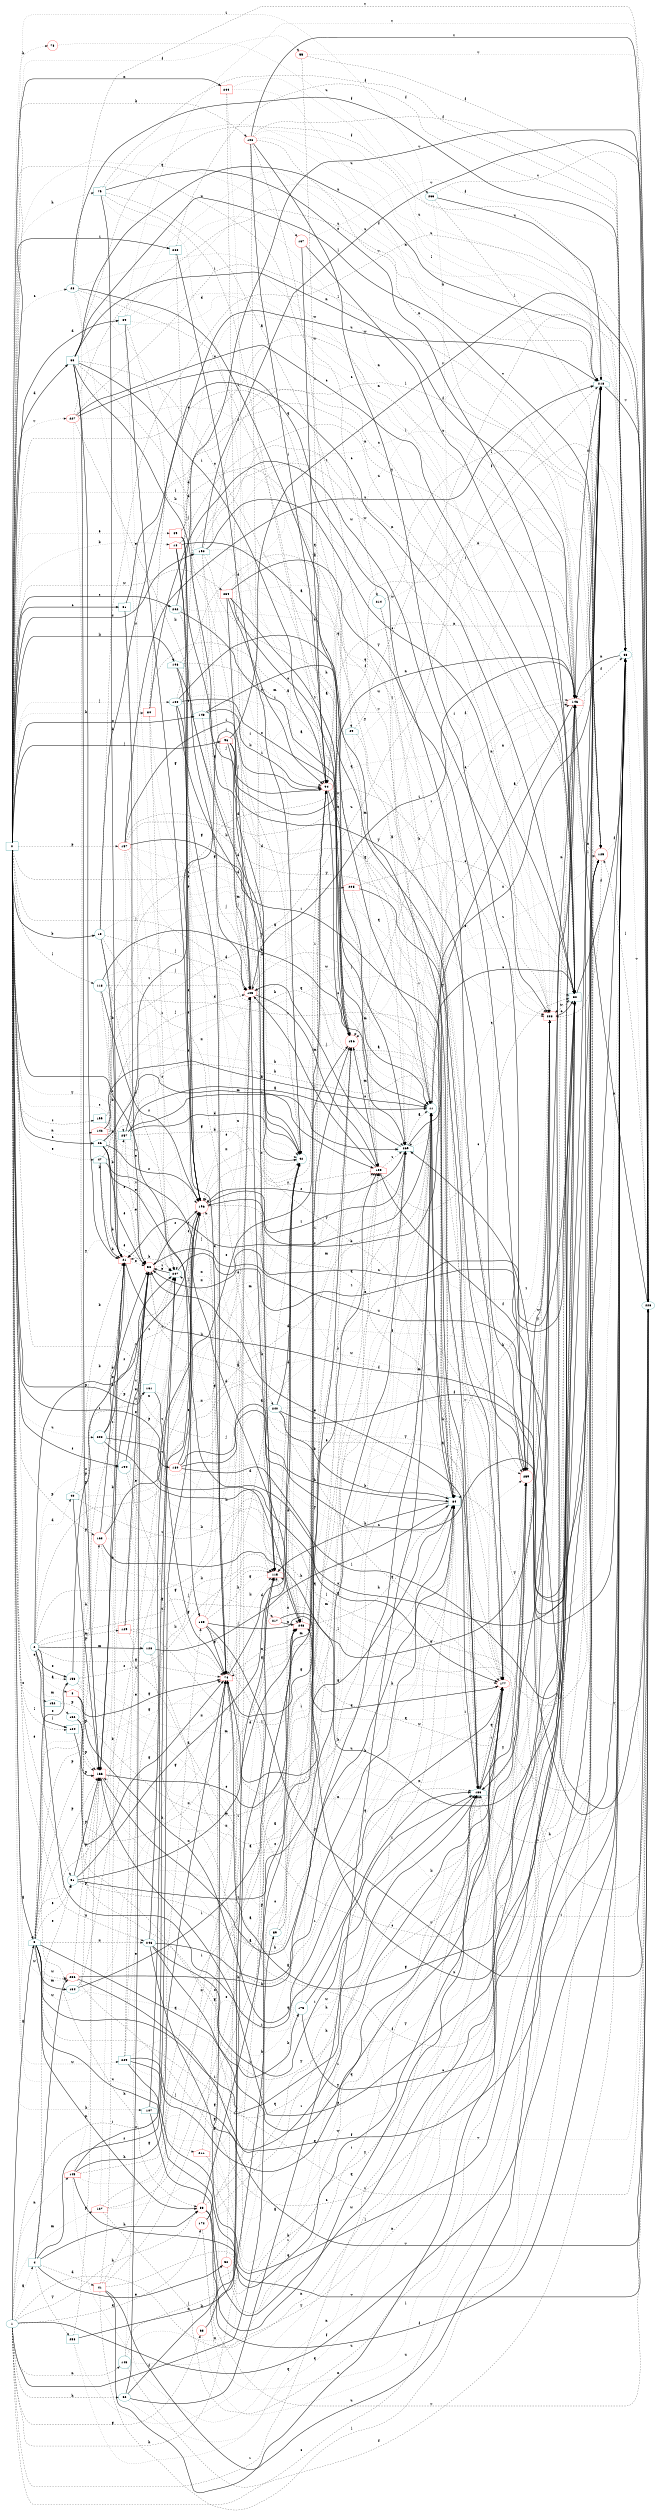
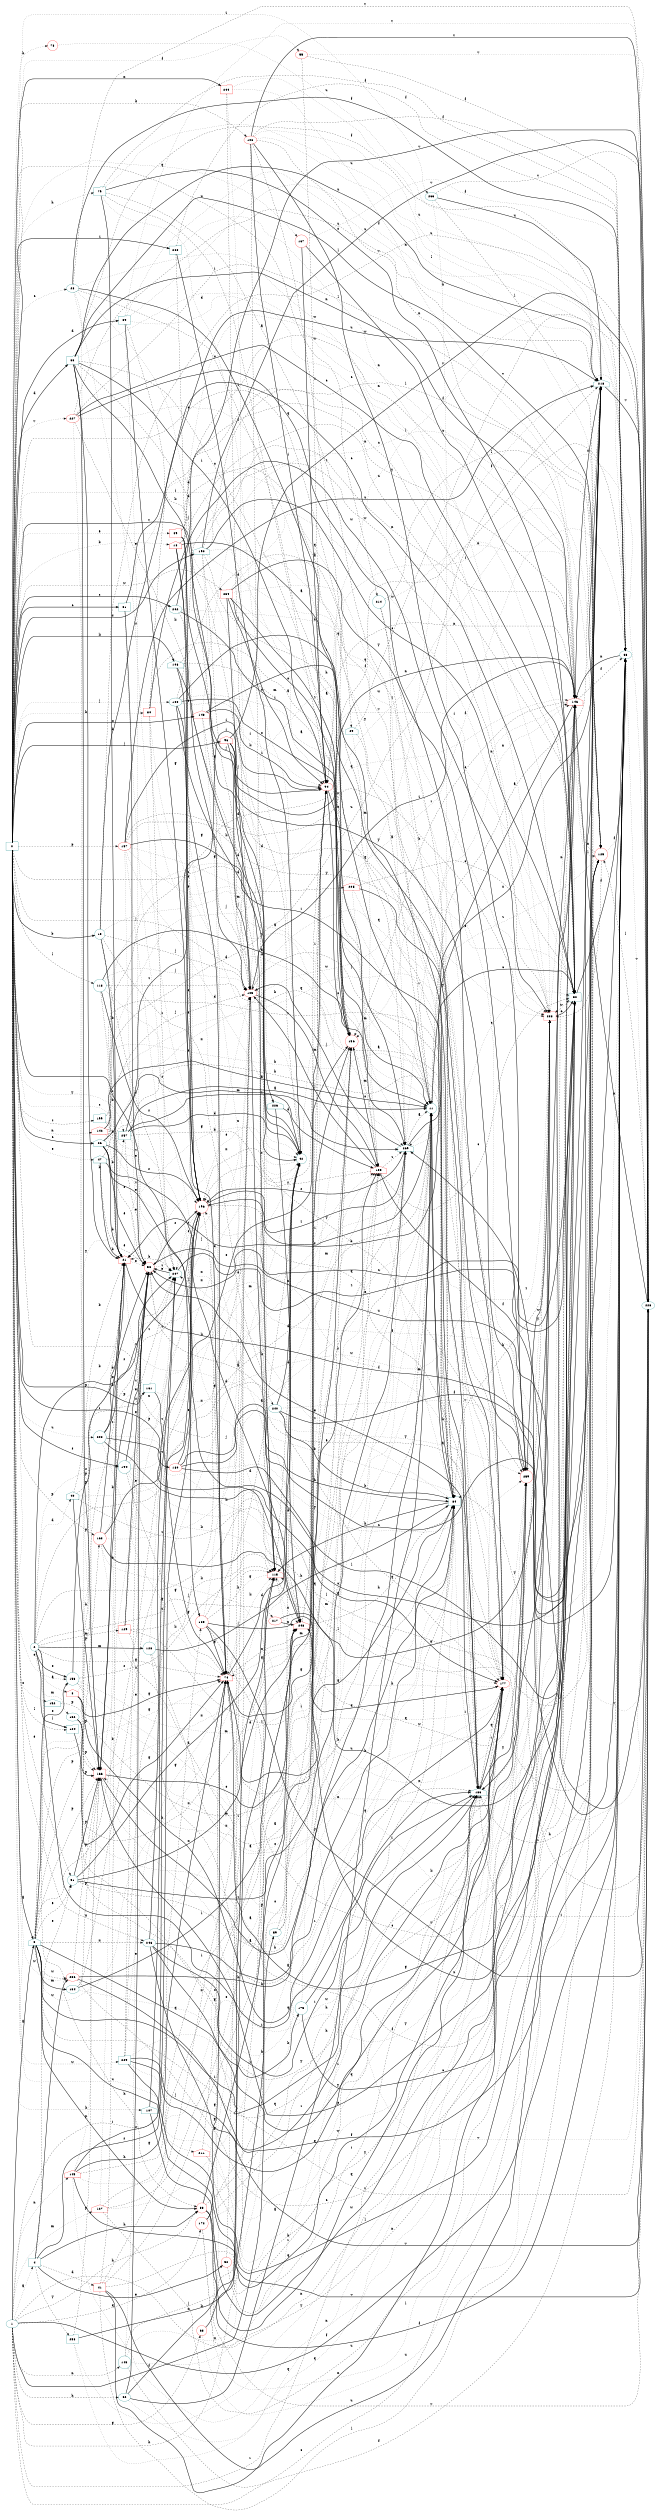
node "148": color teal -> red
node "226": added
